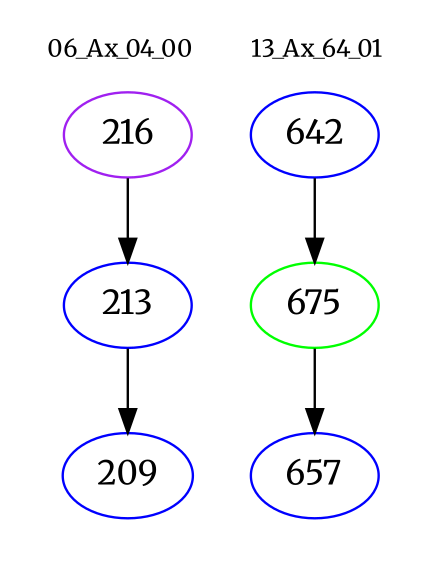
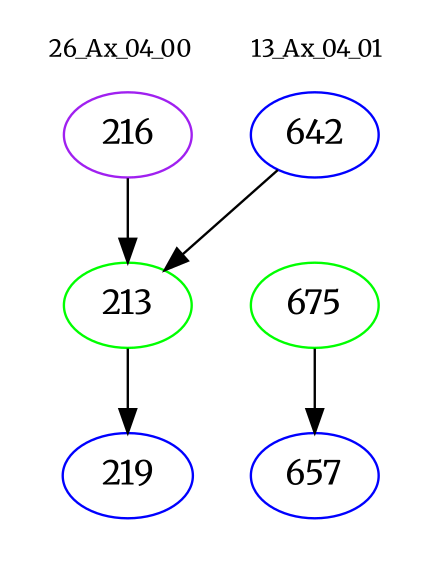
cluster "06_Ax_04_00": label "06_Ax_04_00" -> "26_Ax_04_00"
cluster "13_Ax_64_01": label "13_Ax_64_01" -> "13_Ax_04_01"
edge "642" -> "675": now "642" -> "213"
node "213": color blue -> green
node "209": label "209" -> "219"
